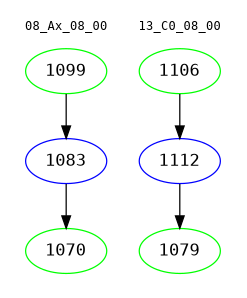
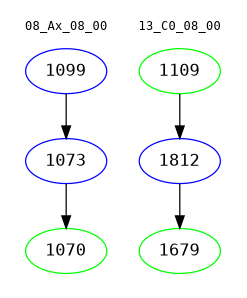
node "1099": color green -> blue
node "1106": label "1106" -> "1109"
node "1083": label "1083" -> "1073"
node "1112": label "1112" -> "1812"
node "1079": label "1079" -> "1679"
